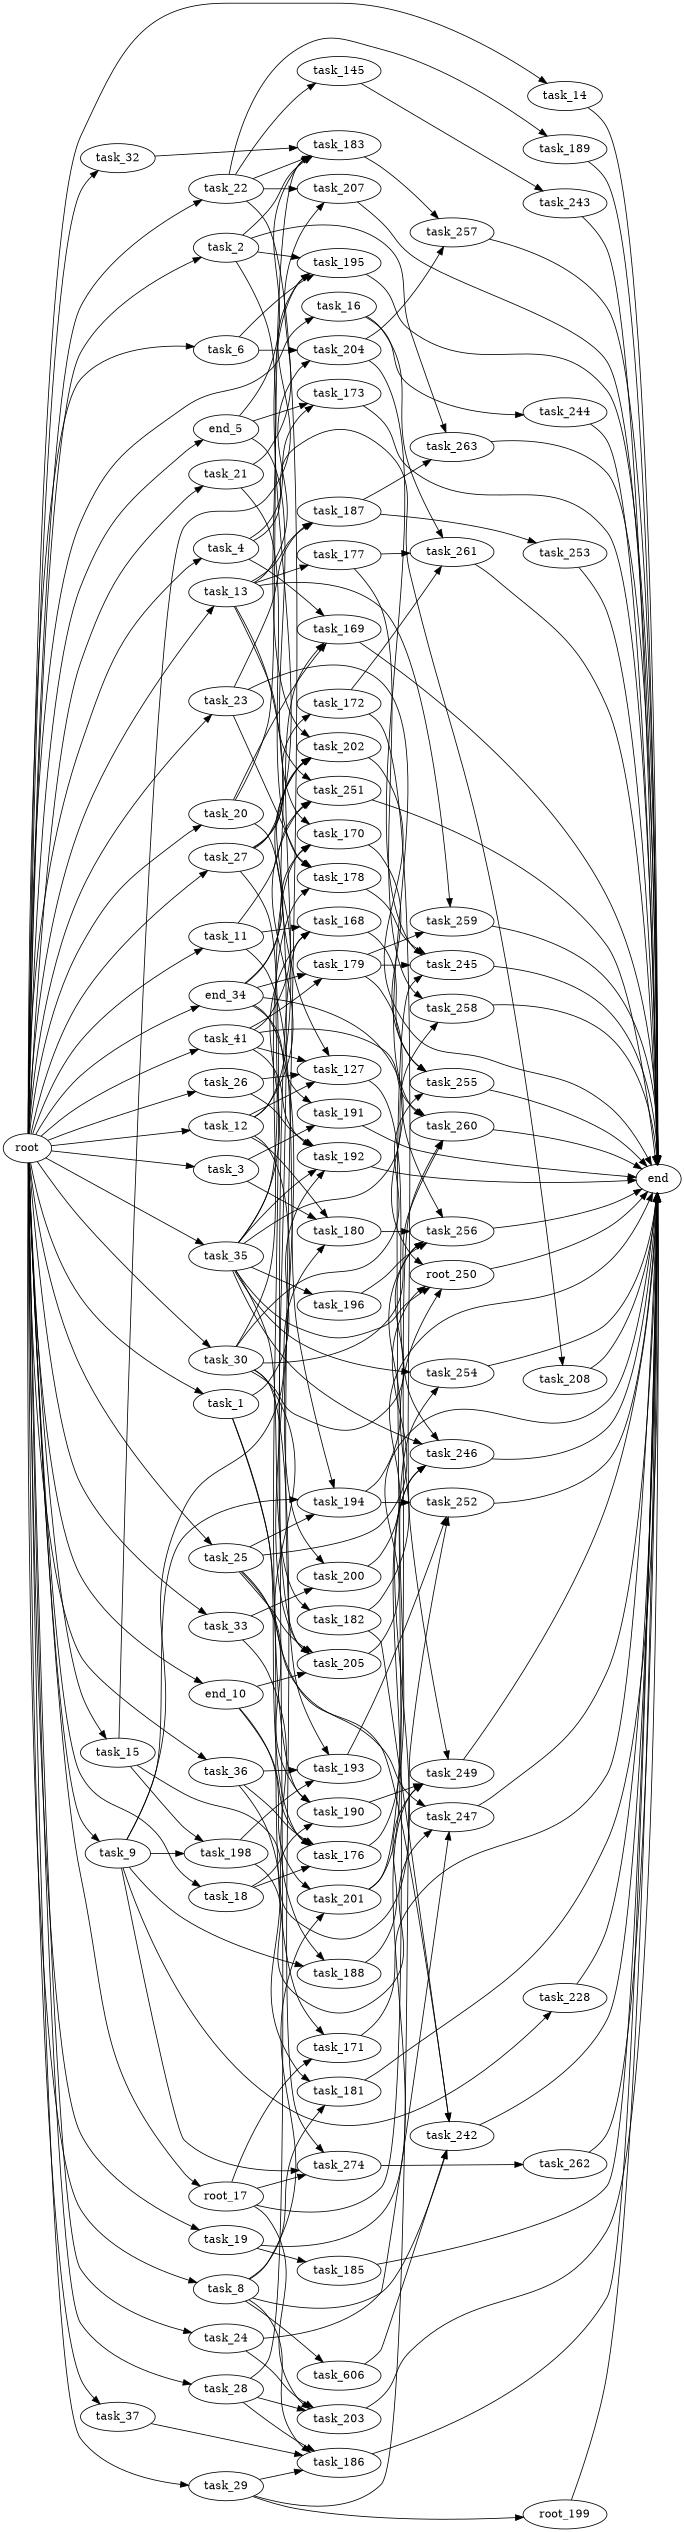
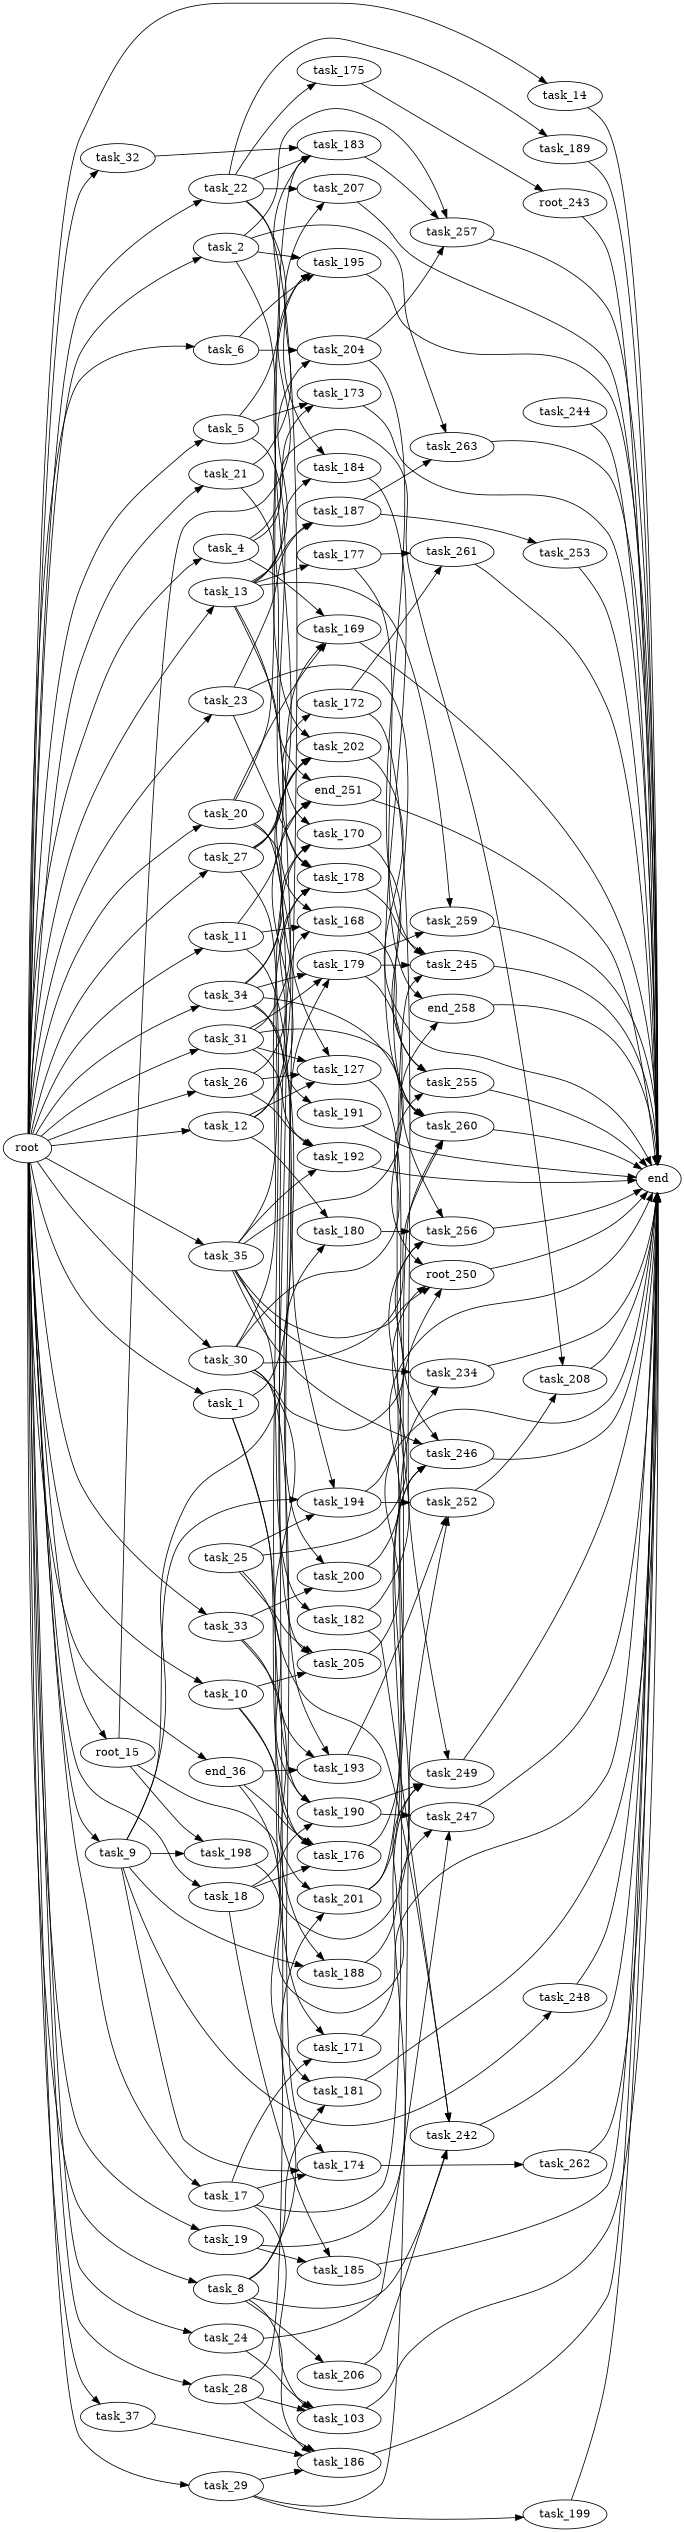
node "task_145": label "task_145" -> "task_175"
edge "task_2" -> "task_183": now "task_2" -> "task_257"
node "task_243": label "task_243" -> "root_243"
node "task_16": removed
node "end_5": label "end_5" -> "task_5"
node "task_184": added
node "task_251": label "task_251" -> "end_251"
edge "task_26" -> "task_178": added
node "end_34": label "end_34" -> "task_34"
node "task_258": label "task_258" -> "end_258"
node "task_41": label "task_41" -> "task_31"
edge "task_35" -> "task_168": now "task_20" -> "task_168"
node "task_3": removed
edge "task_1" -> "task_192": now "task_1" -> "task_179"
node "task_196": removed
edge "root" -> "task_25": removed
node "task_254": label "task_254" -> "task_234"
edge "task_12" -> "task_205": removed
edge "task_252" -> "end": now "task_252" -> "task_208"
node "end_10": label "end_10" -> "task_10"
edge "task_25" -> "task_247": now "task_190" -> "task_247"
node "task_15": label "task_15" -> "root_15"
node "task_36": label "task_36" -> "end_36"
edge "task_198" -> "task_193": now "task_33" -> "task_193"
node "task_228": label "task_228" -> "task_248"
edge "task_18" -> "task_185": added
node "task_274": label "task_274" -> "task_174"
node "root_17": label "root_17" -> "task_17"
node "task_606": label "task_606" -> "task_206"
node "task_203": label "task_203" -> "task_103"
node "root_199": label "root_199" -> "task_199"
